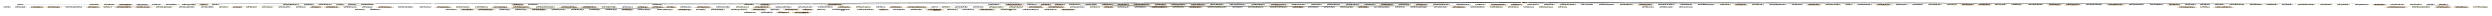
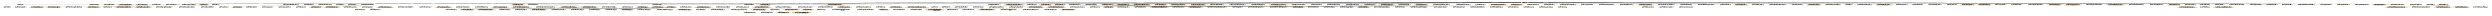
node "[usgovmanual] United States Geological Survey (296)": fillcolor tan -> white
